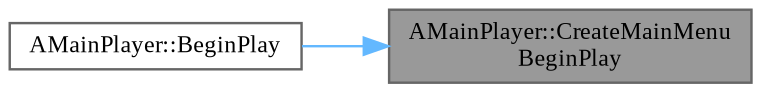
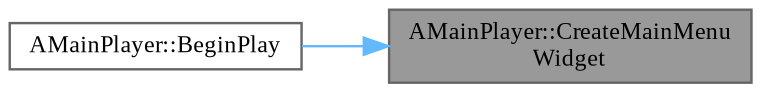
node "AMainPlayer::CreateMainMenu BeginPlay": label "AMainPlayer::CreateMainMenu BeginPlay" -> "AMainPlayer::CreateMainMenu Widget"
